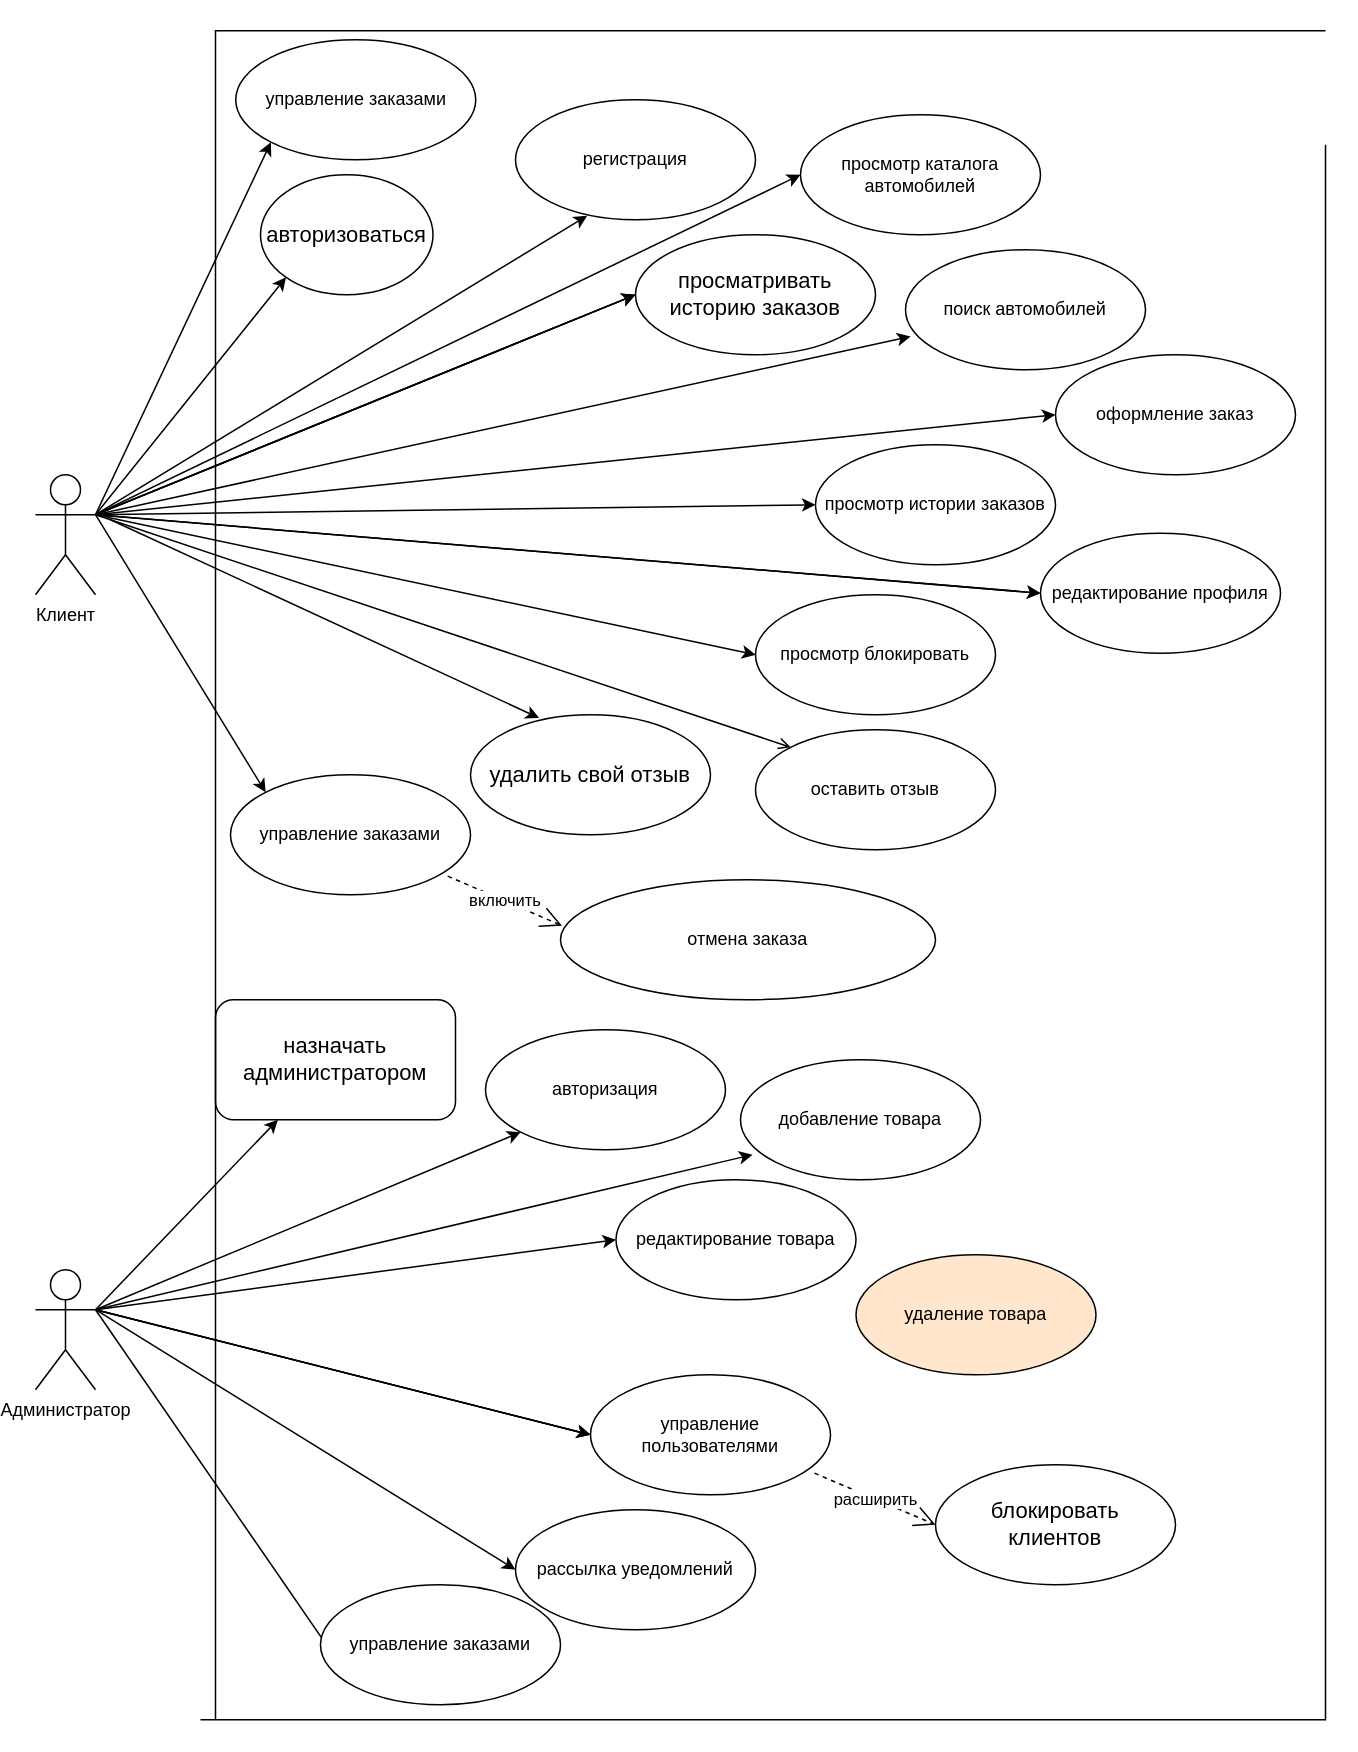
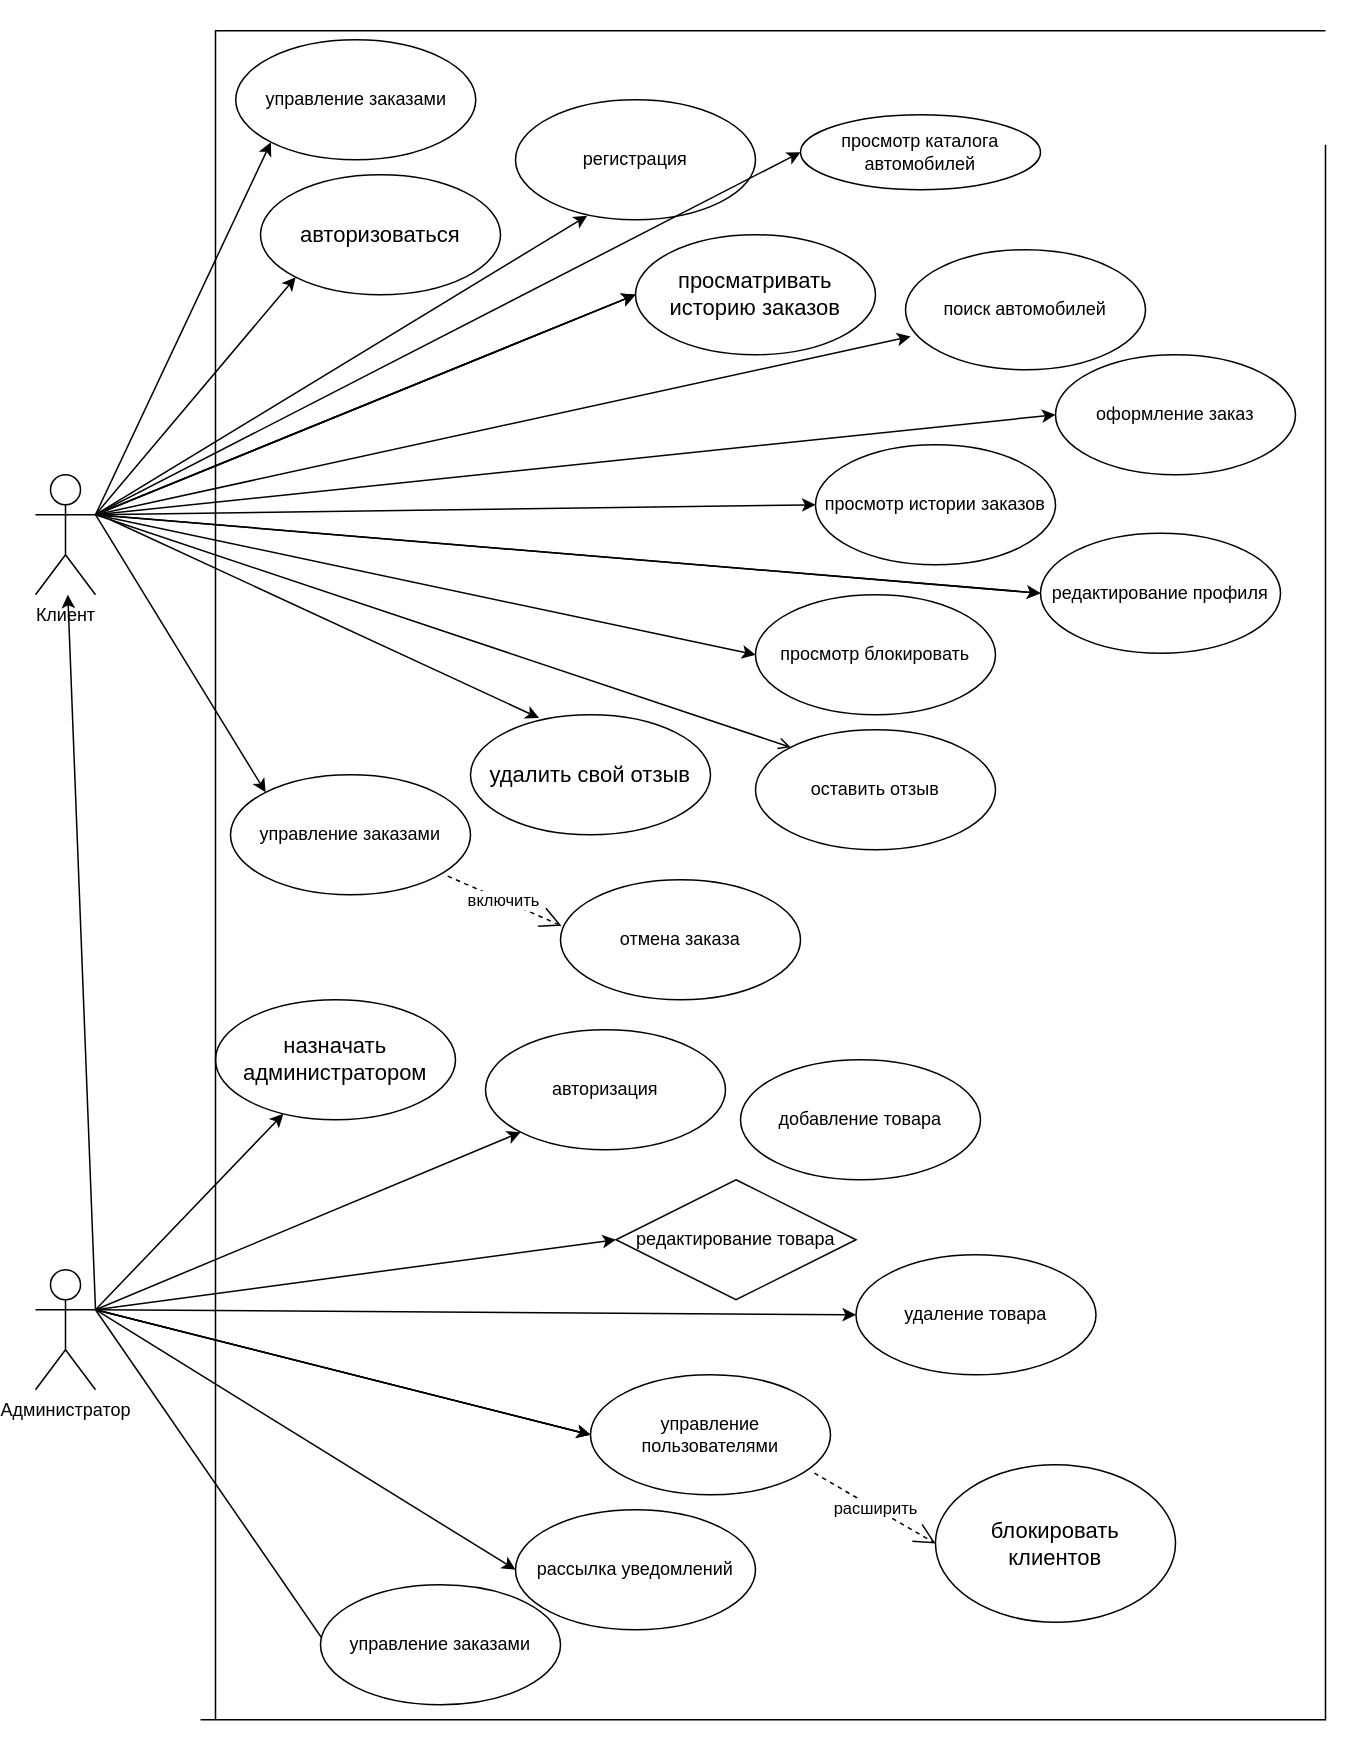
node "просмотр каталога автомобилей": size 240x120 -> 240x75
node "авторизоваться": size 173x120 -> 240x120
node "отмена заказа": size 375x120 -> 240x120
node "назначать администратором": shape rounded rectangle -> ellipse
edge "Администратор" -> "добавление товара": now "Администратор" -> "Клиент"
node "редактирование товара": shape ellipse -> diamond
edge "Администратор" -> "удаление товара": added
node "удаление товара": fillcolor #ffe6cc -> #ffffff
node "блокировать клиентов": size 240x120 -> 240x158
